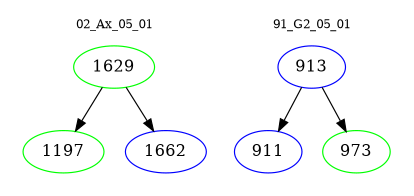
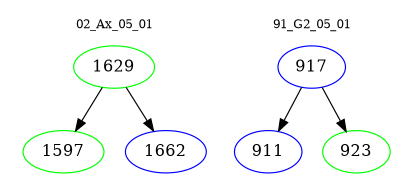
node "913": label "913" -> "917"
node "1197": label "1197" -> "1597"
node "973": label "973" -> "923"
